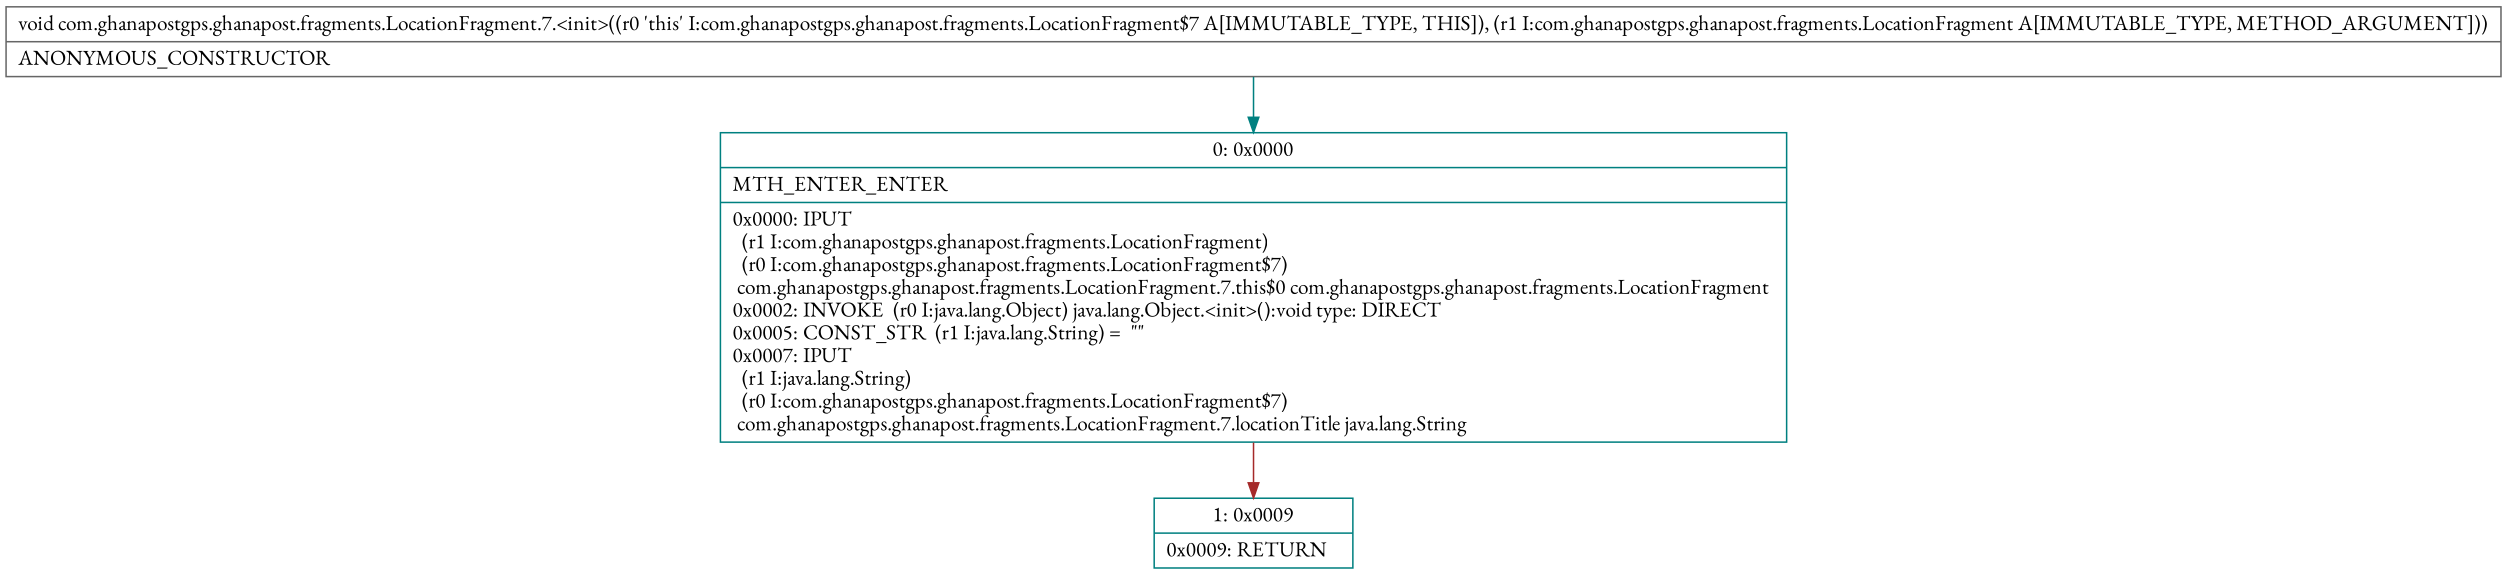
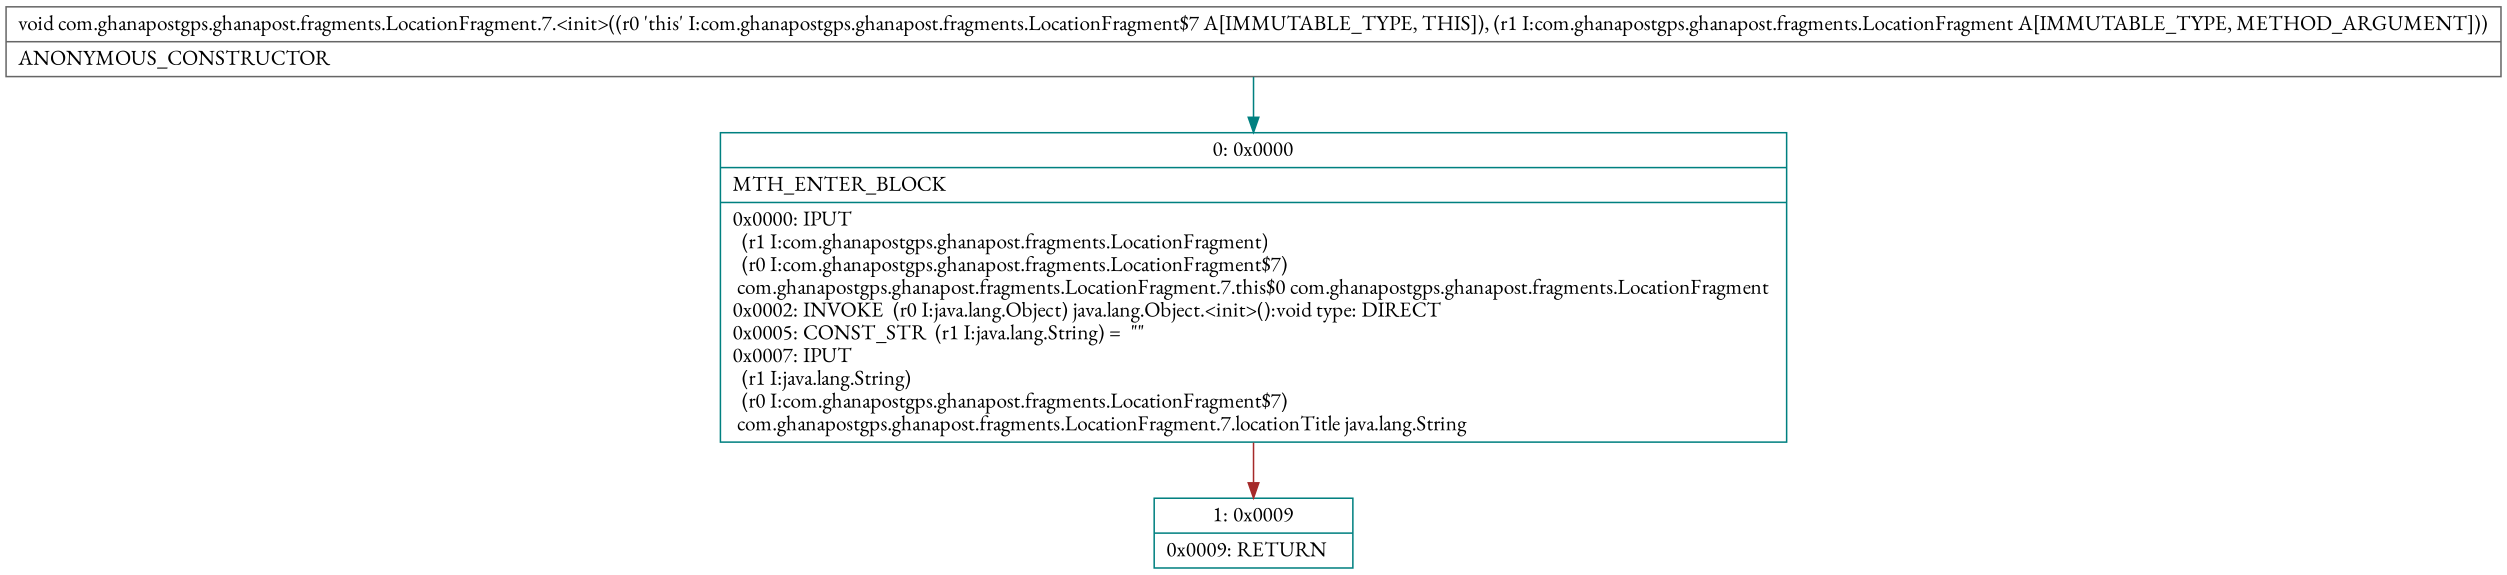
node "0: 0x0000": text "MTH_ENTER_ENTER" -> "MTH_ENTER_BLOCK"
